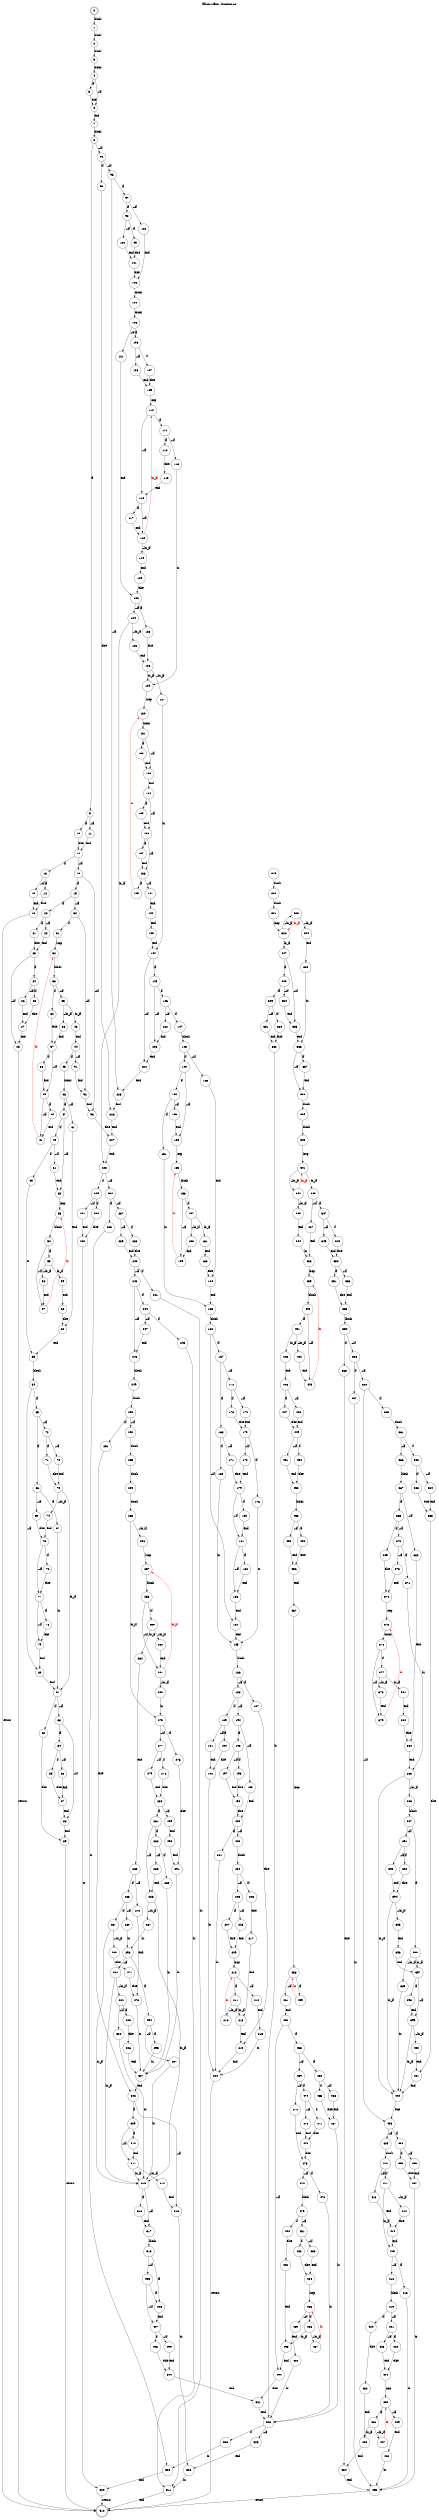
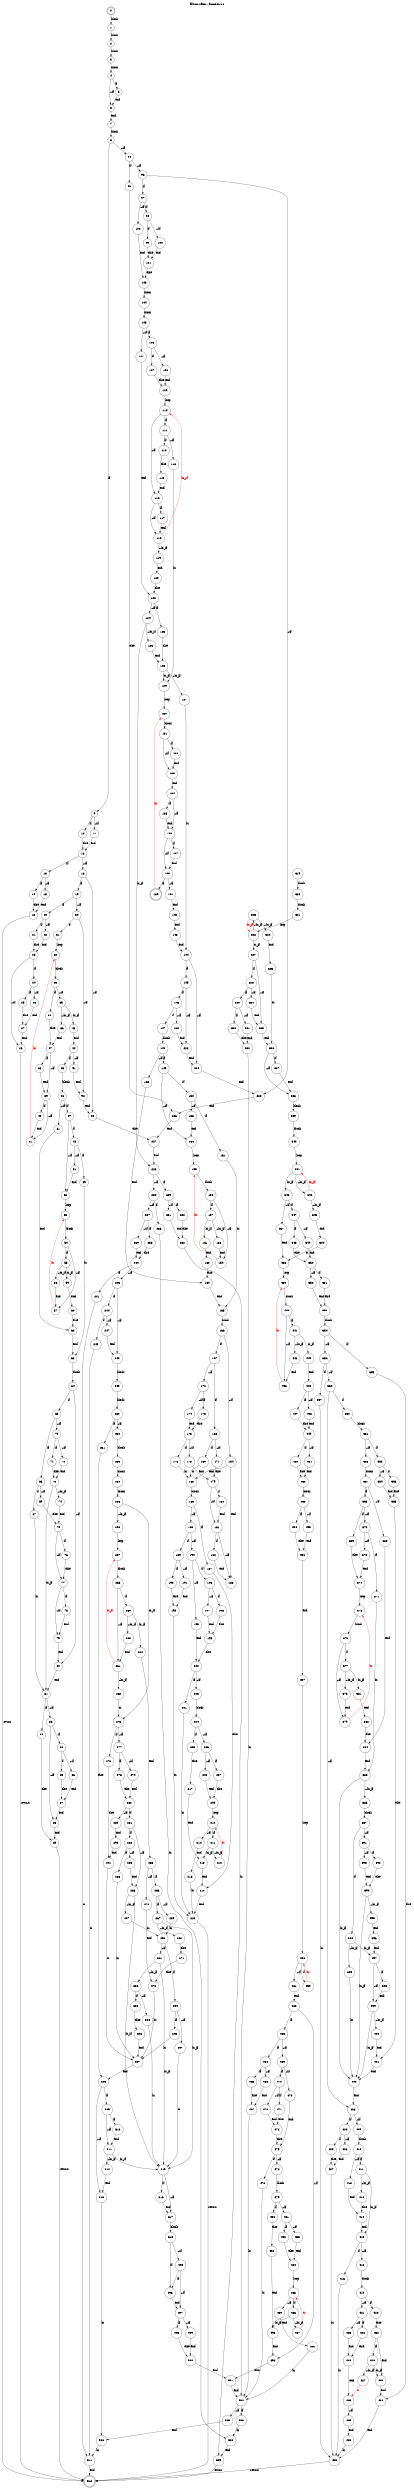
node "139": shape circle -> doublecircle
edge "183" -> "184": reversed
edge "425" -> "426": now "432" -> "426"
